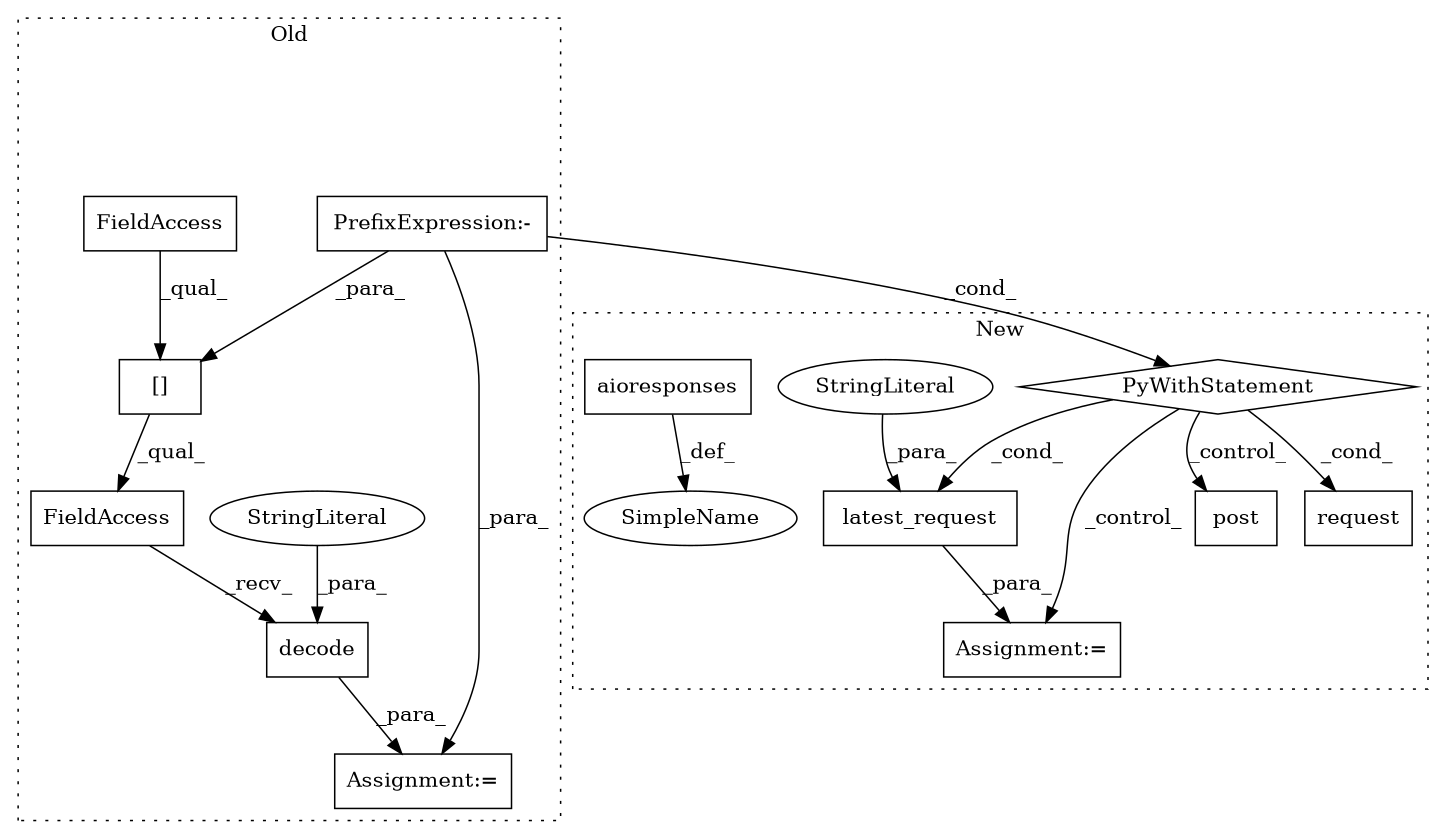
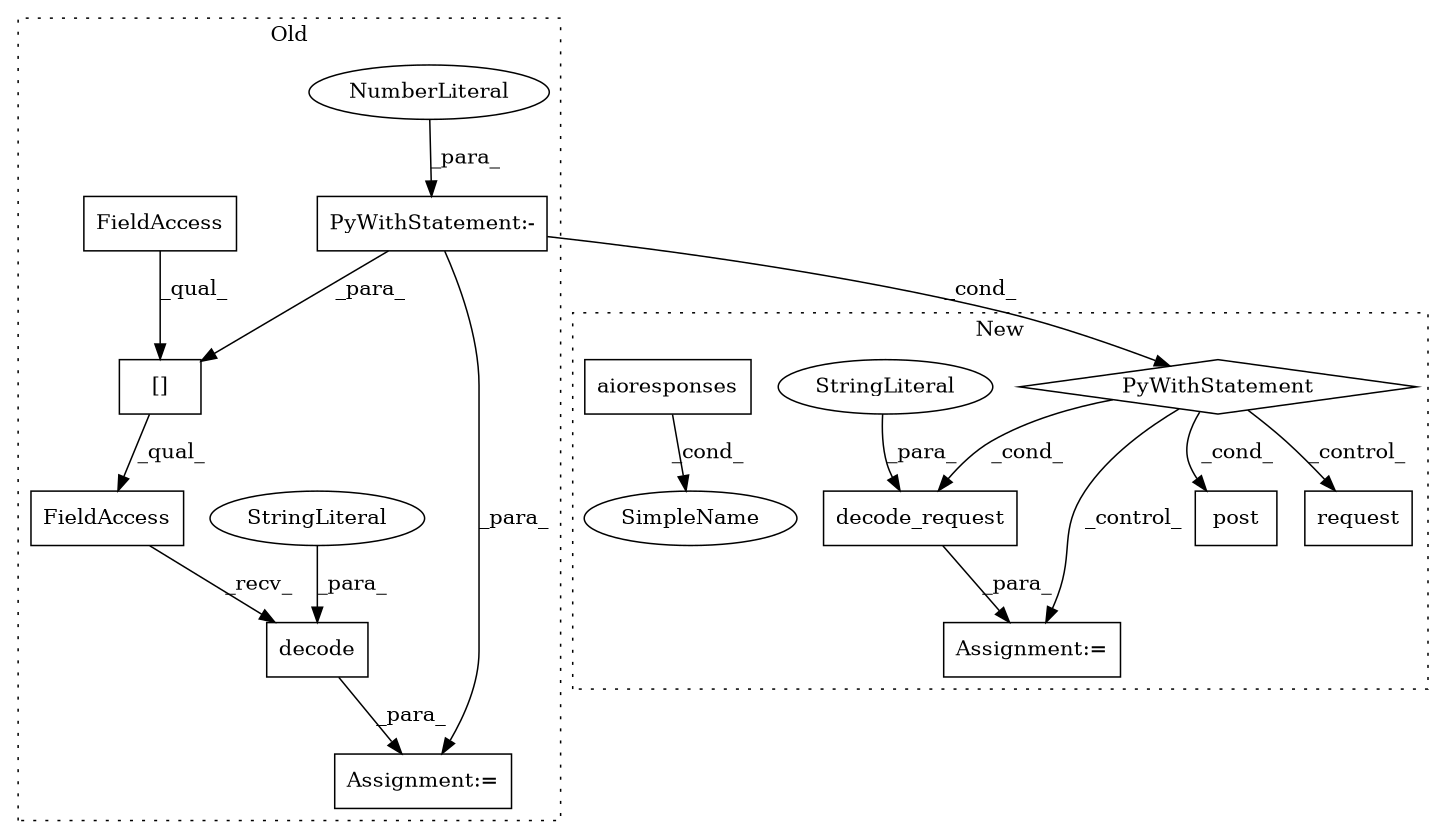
node "NumberLiteral": added
node "PrefixExpression:-": label "PrefixExpression:-" -> "PyWithStatement:-"
edge "aioresponses" -> "SimpleName": label "_def_" -> "_cond_"
edge "PyWithStatement" -> "post": label "_control_" -> "_cond_"
edge "PyWithStatement" -> "request": label "_cond_" -> "_control_"
node "latest_request": label "latest_request" -> "decode_request"
